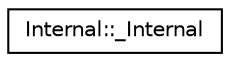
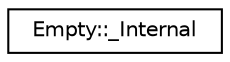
node "Internal::_Internal": label "Internal::_Internal" -> "Empty::_Internal"
